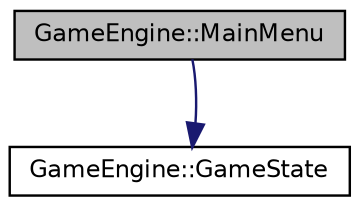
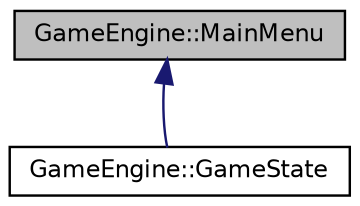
edge "GameEngine::MainMenu" -> "GameEngine::GameState": reversed
